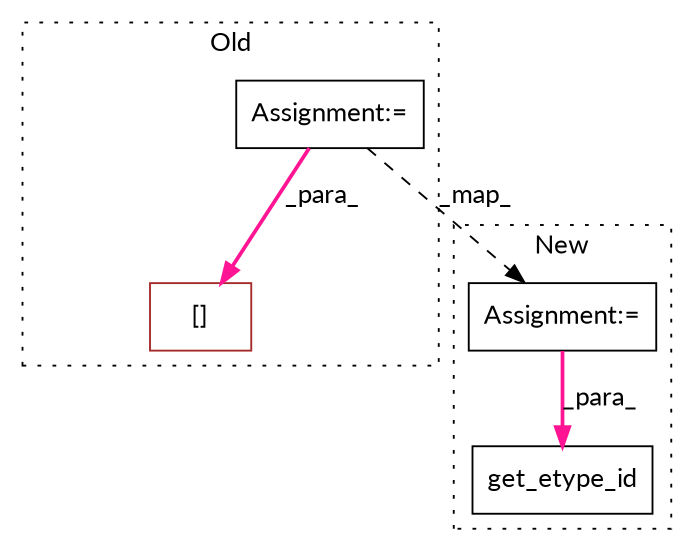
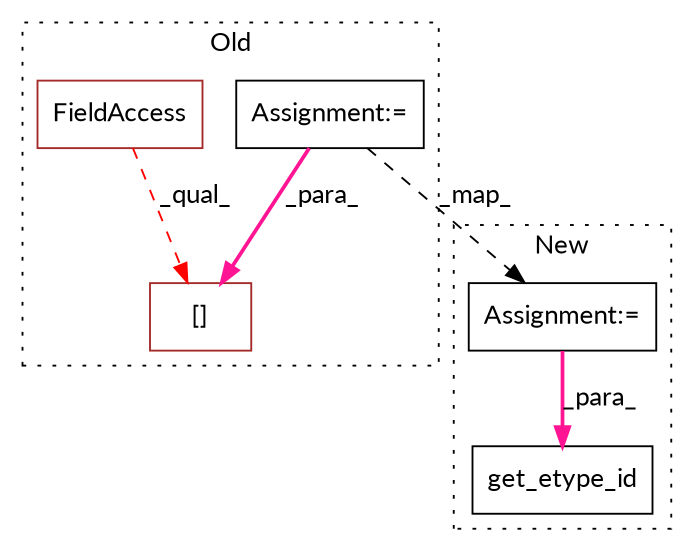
node "FieldAccess": added
